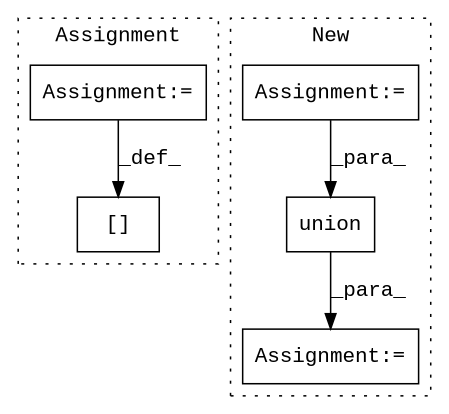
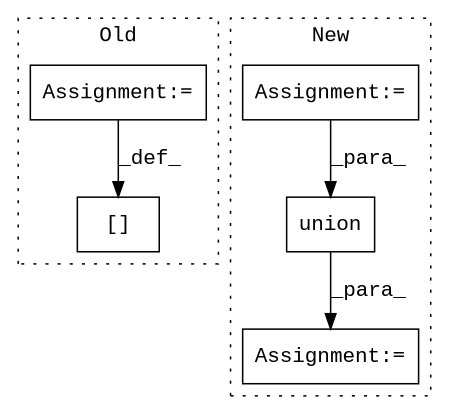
cluster "Assignment": label "Assignment" -> "Old"
